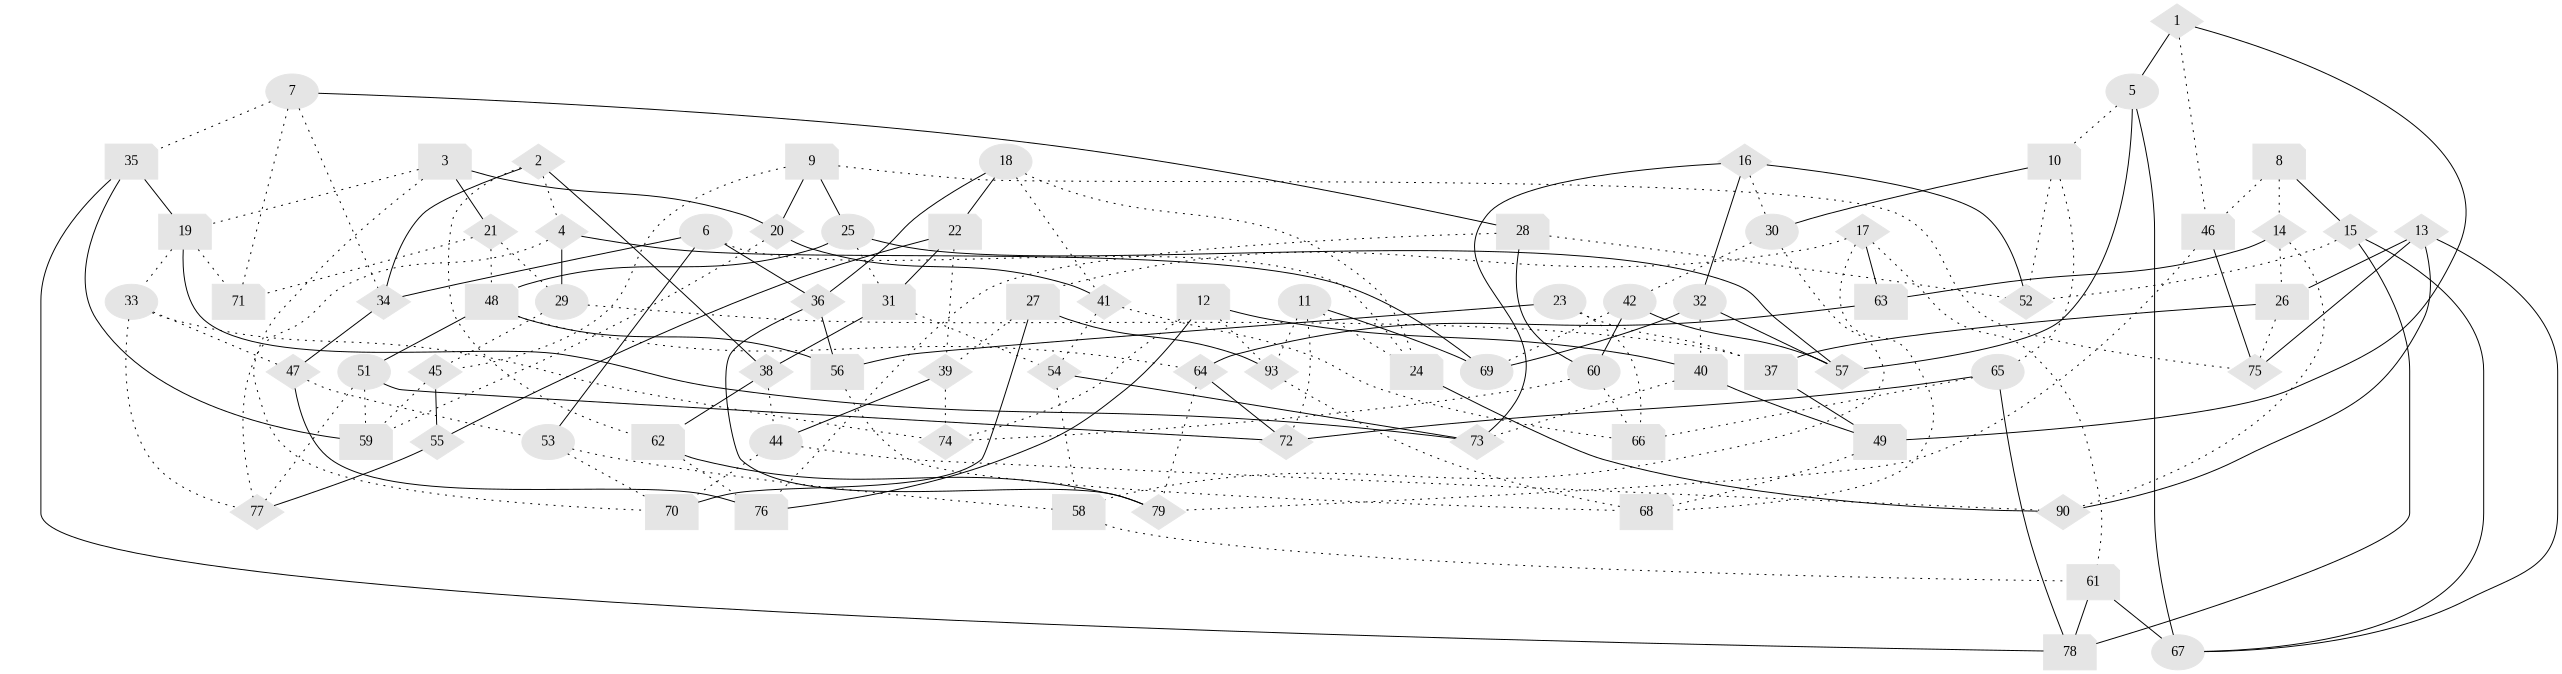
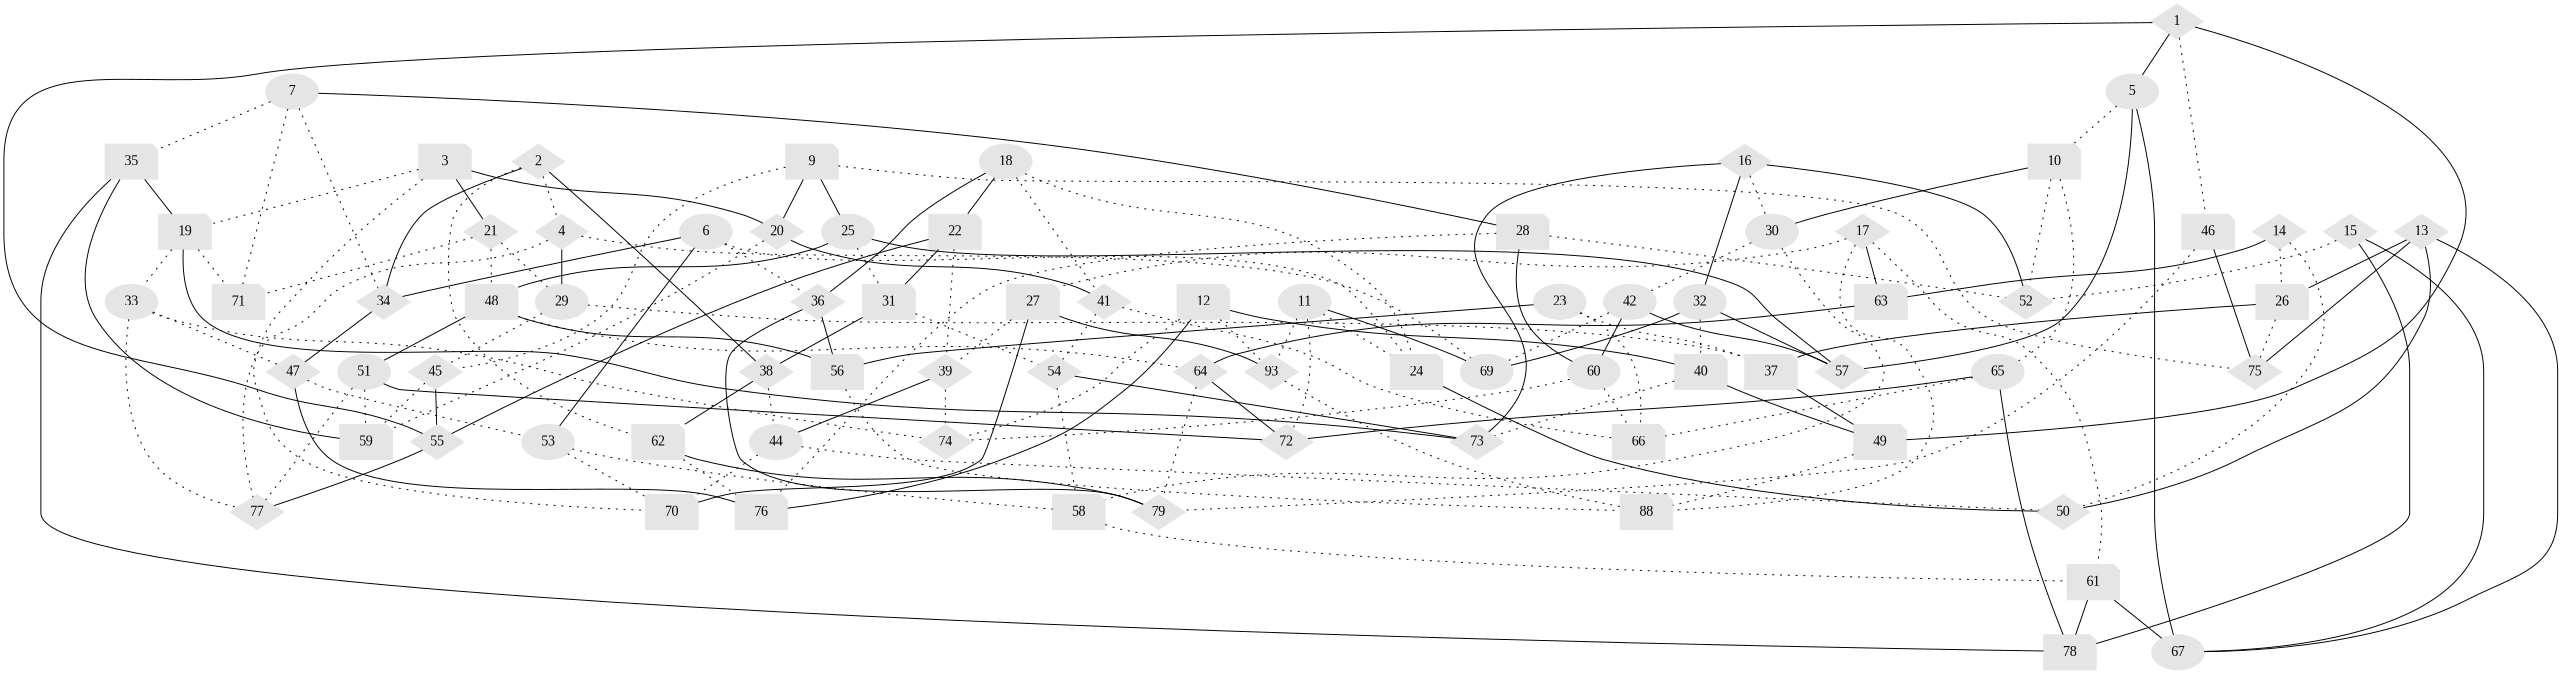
edge "1" -- "55": added
node "8": removed
edge "4" -- "69": style solid -> dotted
edge "6" -- "36": style solid -> dotted
node "68": label "68" -> "88"
node "90": label "90" -> "50"
